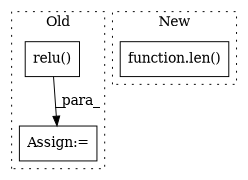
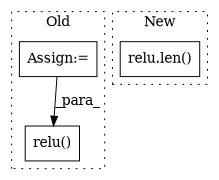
node "function.len()": label "function.len()" -> "relu.len()"
edge "relu()" -> "Assign:=": reversed
